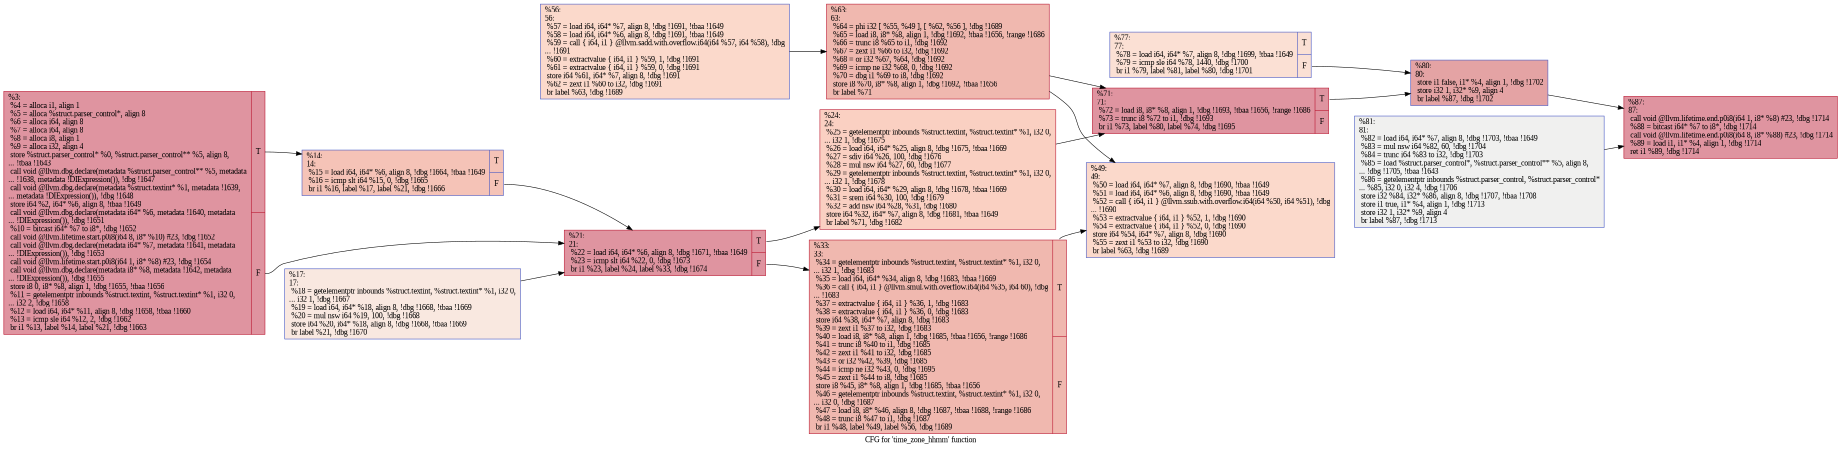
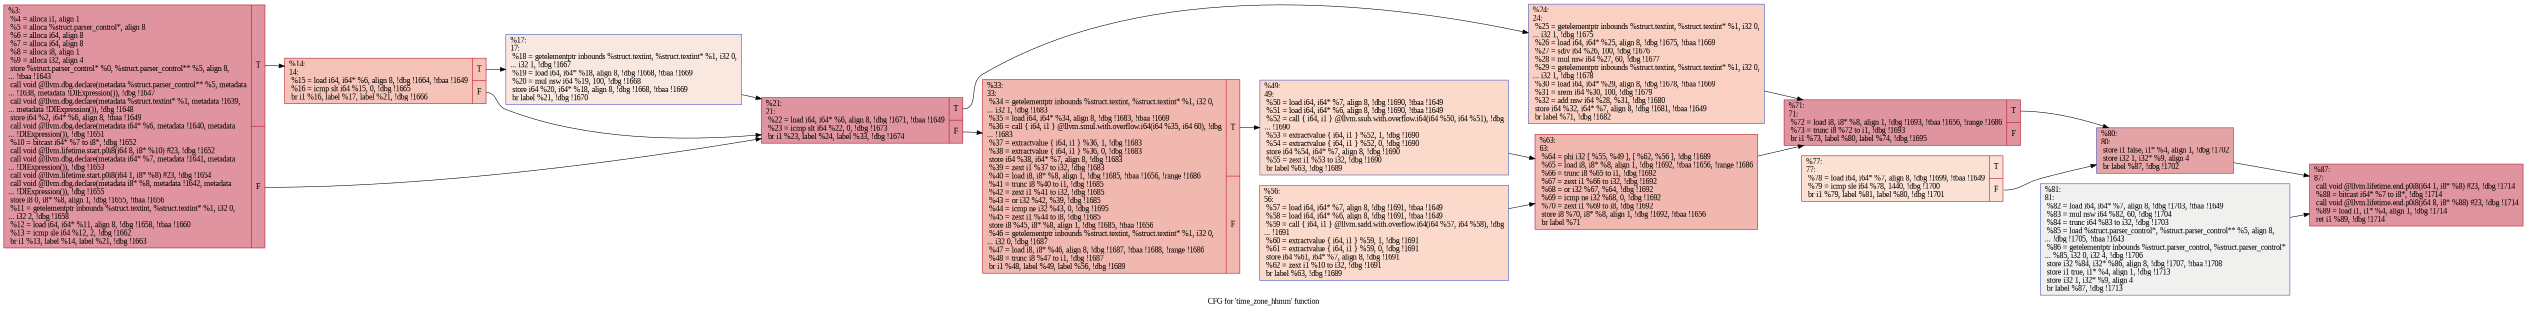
node "%77:": color #3d50c3ff -> #b70d28ff
edge "%14:" -> "%17:": added
node "%63:": text "%70 = dbg i1 %69 to i8, !dbg !1692" -> "%70 = zext i1 %69 to i8, !dbg !1692"
node "%56:": text "%62 = zext i1 %60 to i32, !dbg !1691" -> "%62 = zext i1 %10 to i32, !dbg !1691"
edge "%63:" -> "%49:": reversed
node "%24:": color #b70d28ff -> #3d50c3ff
node "%14:": color #3d50c3ff -> #b70d28ff
